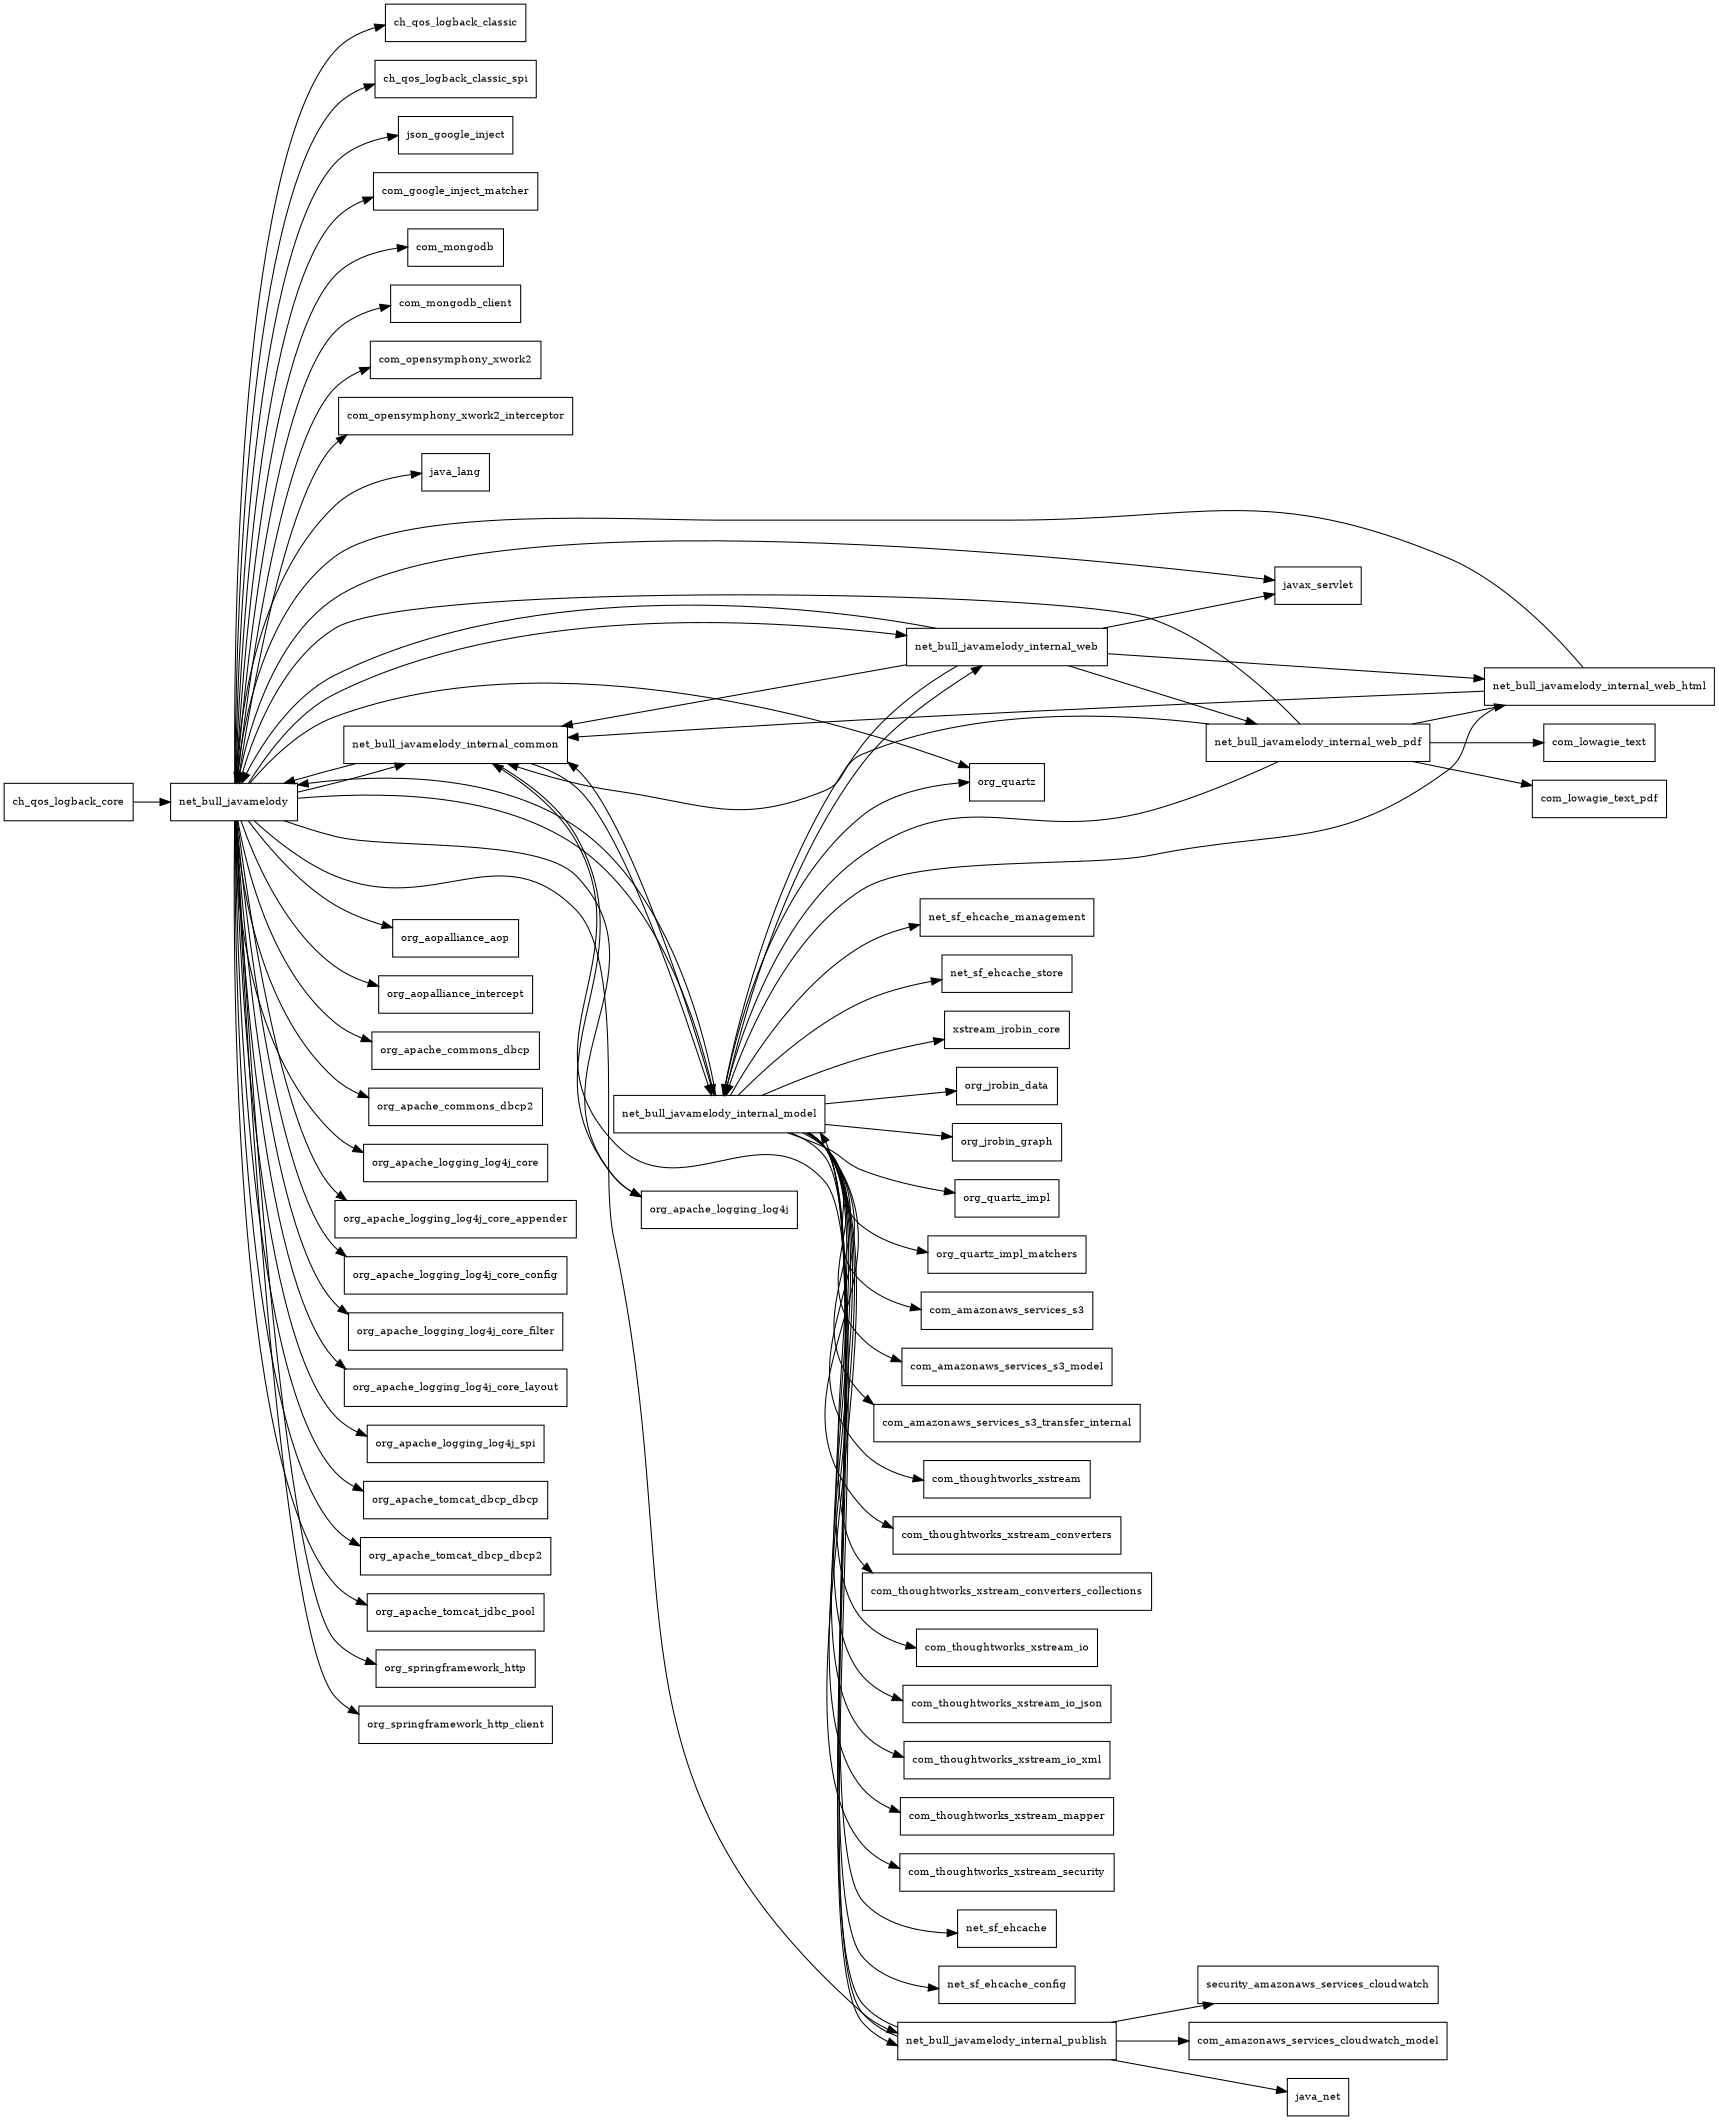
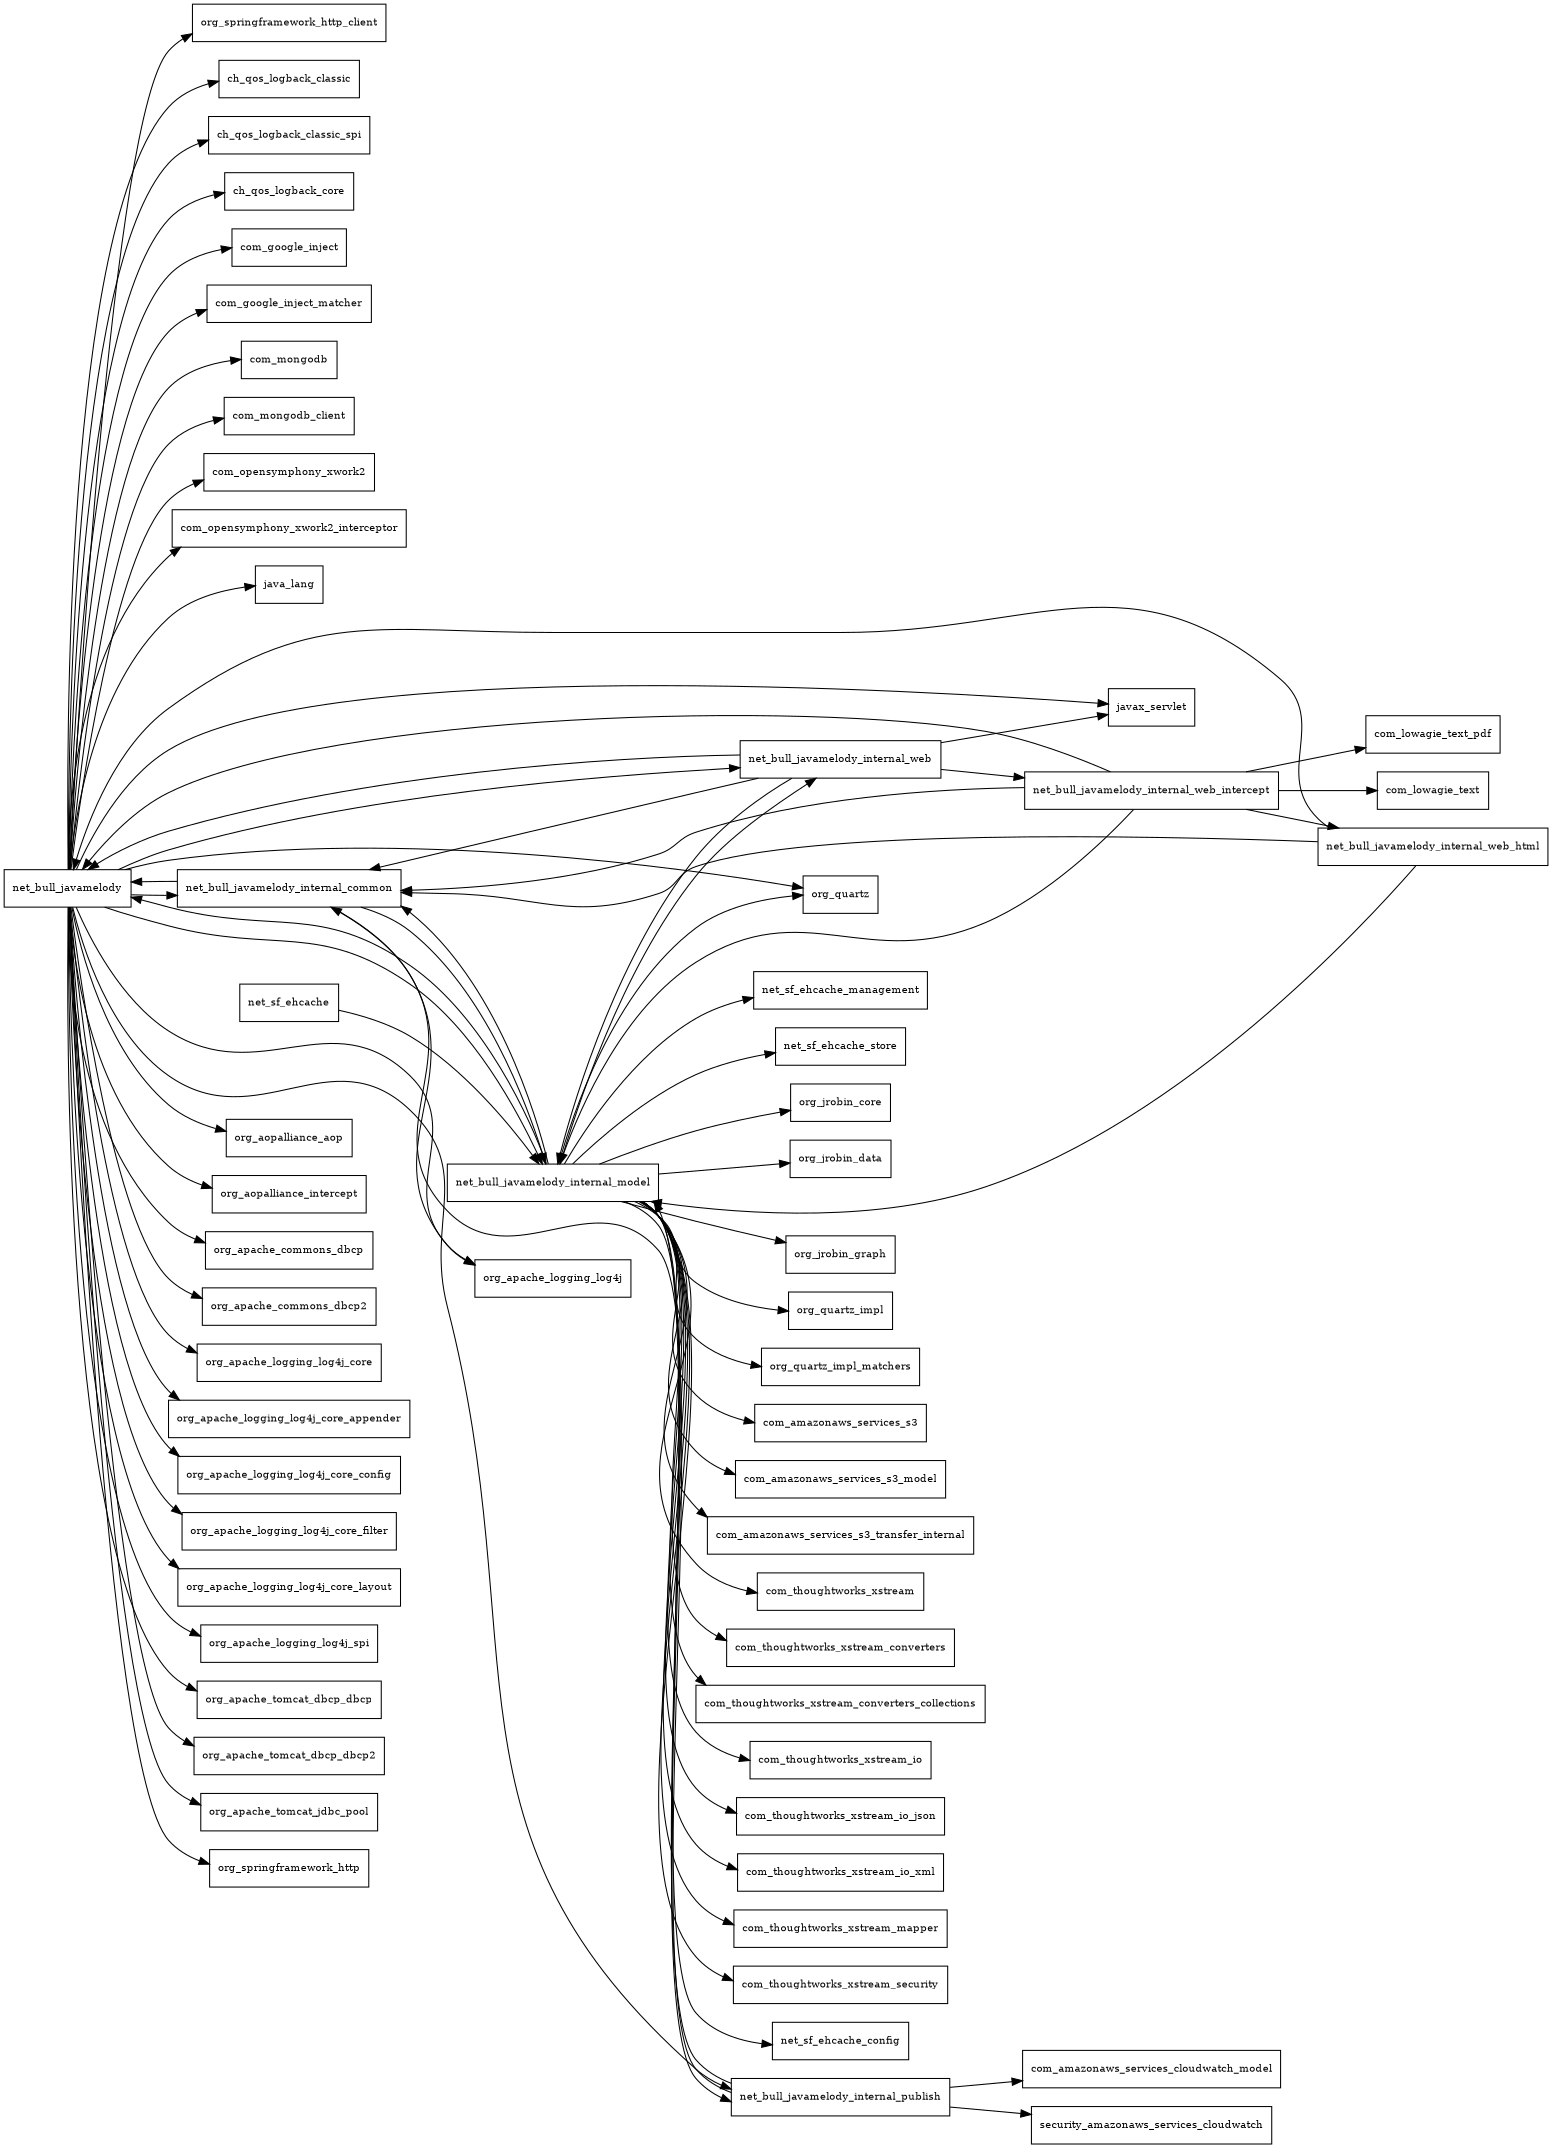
node "json_google_inject": label "json_google_inject" -> "com_google_inject"
edge "net_bull_javamelody_internal_web" -> "net_bull_javamelody_internal_web_html": removed
node "net_bull_javamelody_internal_web_pdf": label "net_bull_javamelody_internal_web_pdf" -> "net_bull_javamelody_internal_web_intercept"
edge "ch_qos_logback_core" -> "net_bull_javamelody": reversed
node "xstream_jrobin_core": label "xstream_jrobin_core" -> "org_jrobin_core"
edge "net_bull_javamelody_internal_model" -> "net_sf_ehcache": reversed
node "java_net": removed
